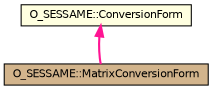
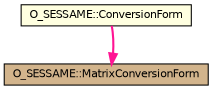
edge "O_SESSAME::MatrixConversionForm" -> "O_SESSAME::ConversionForm": reversed
